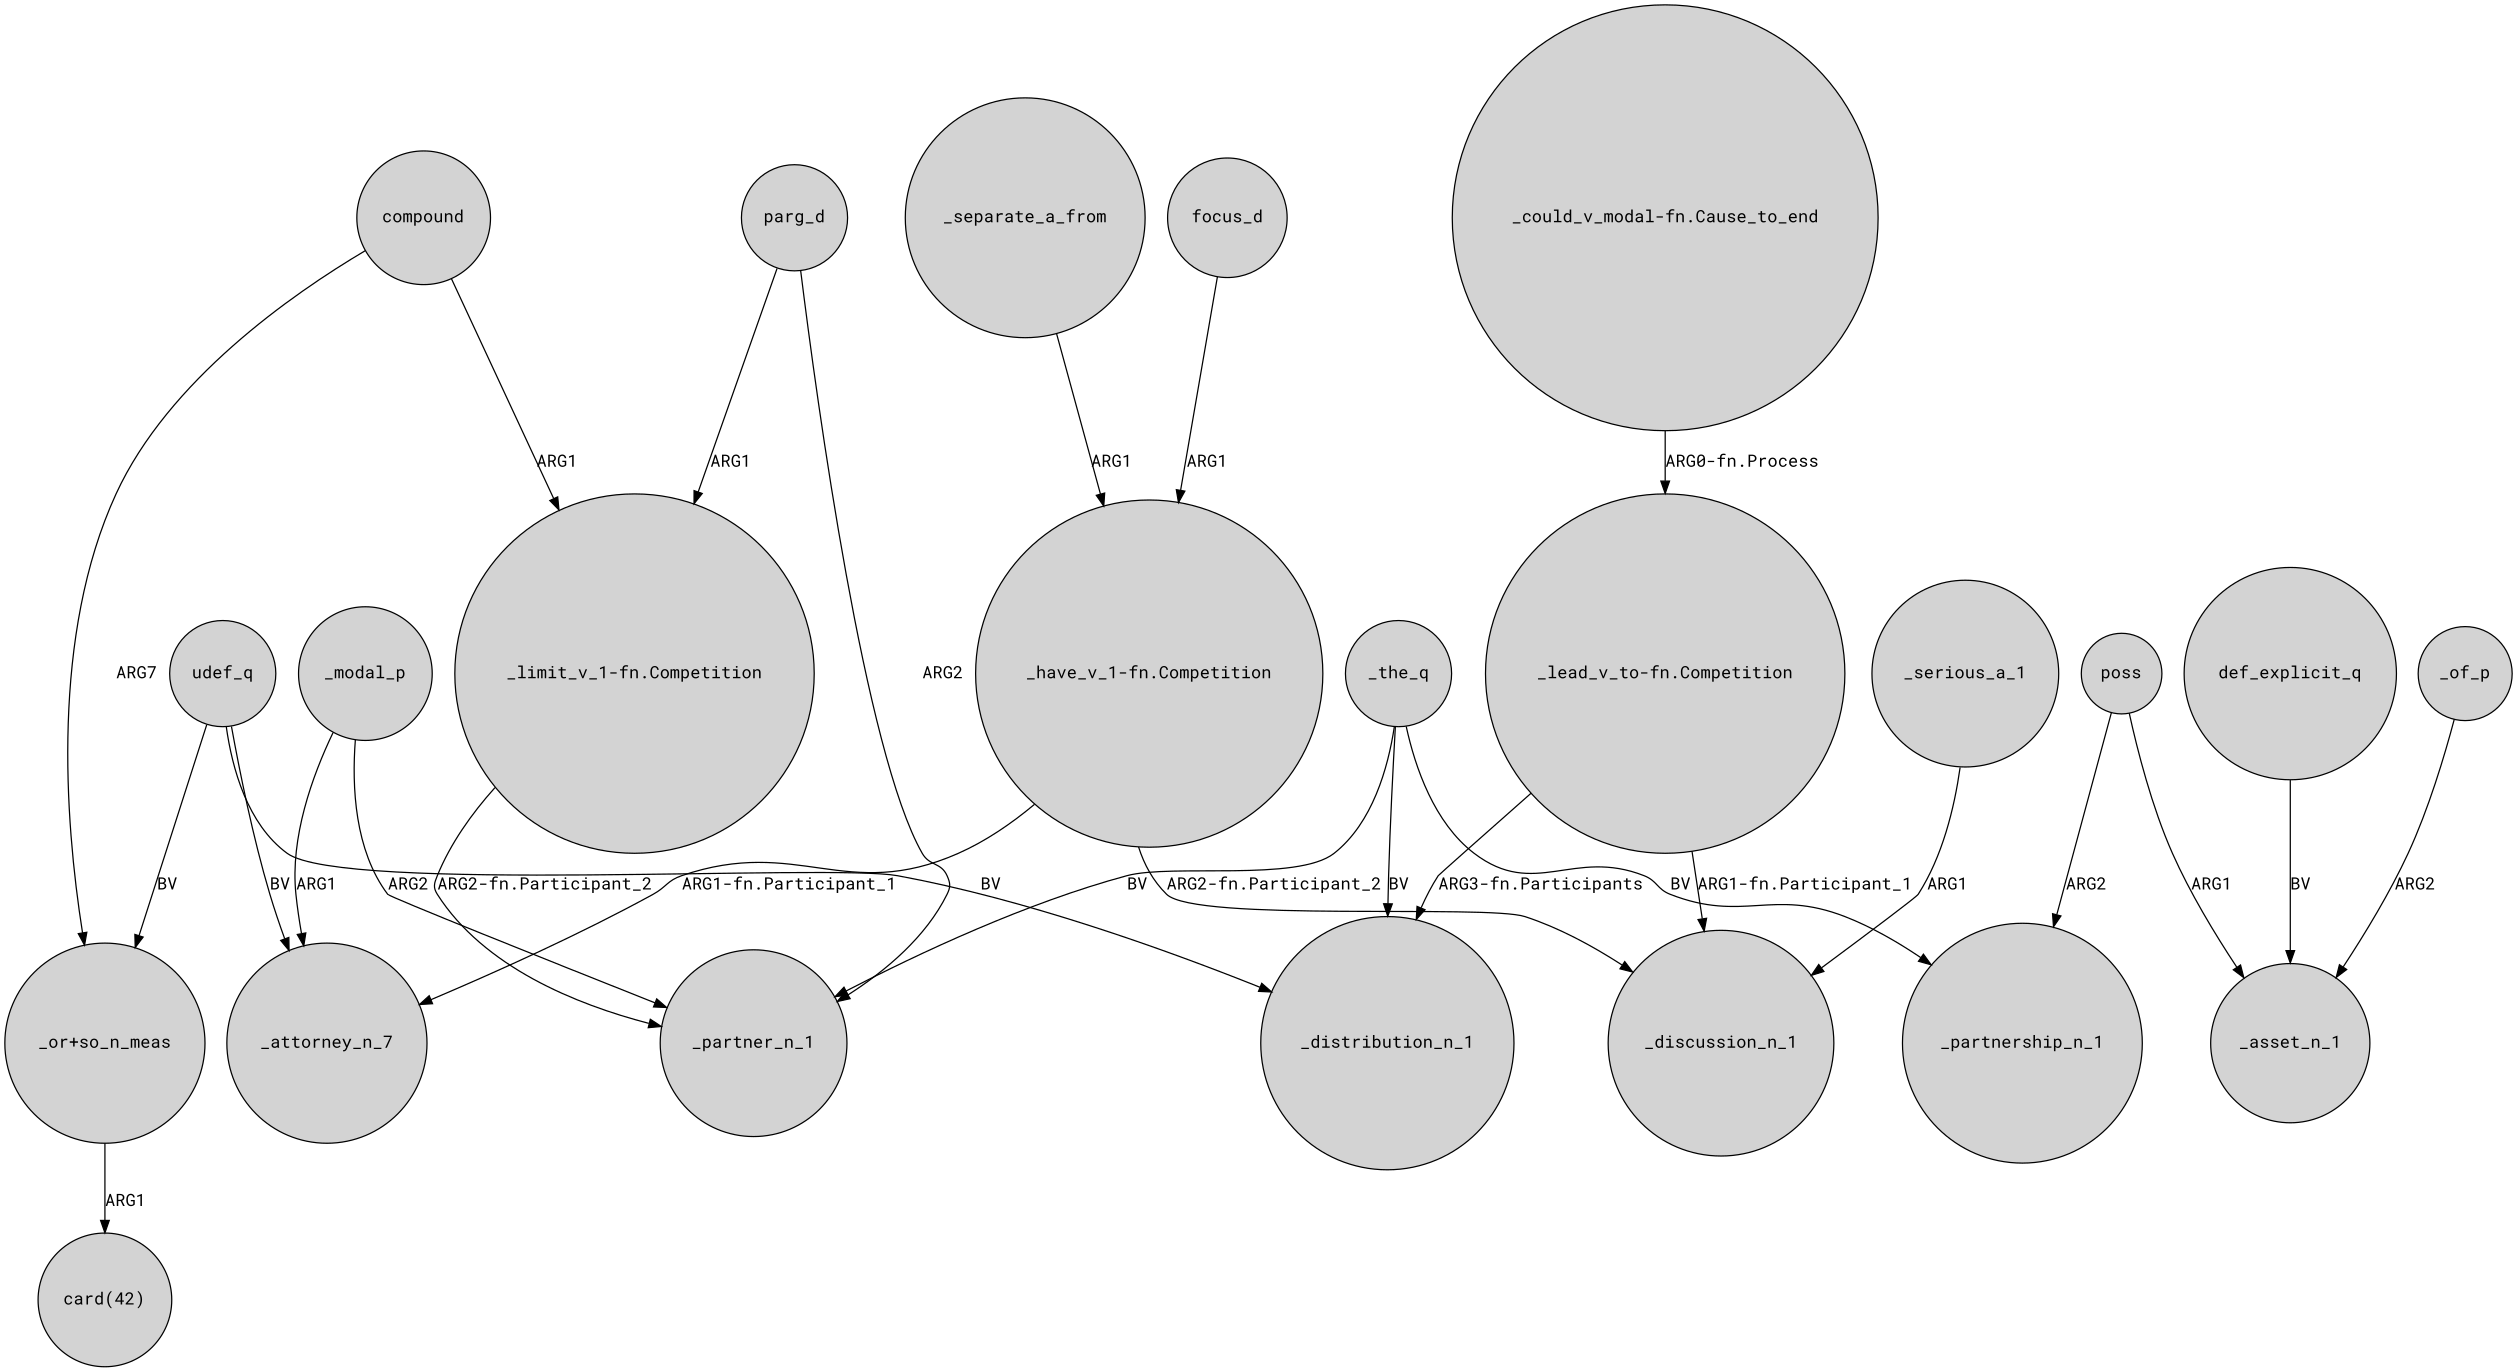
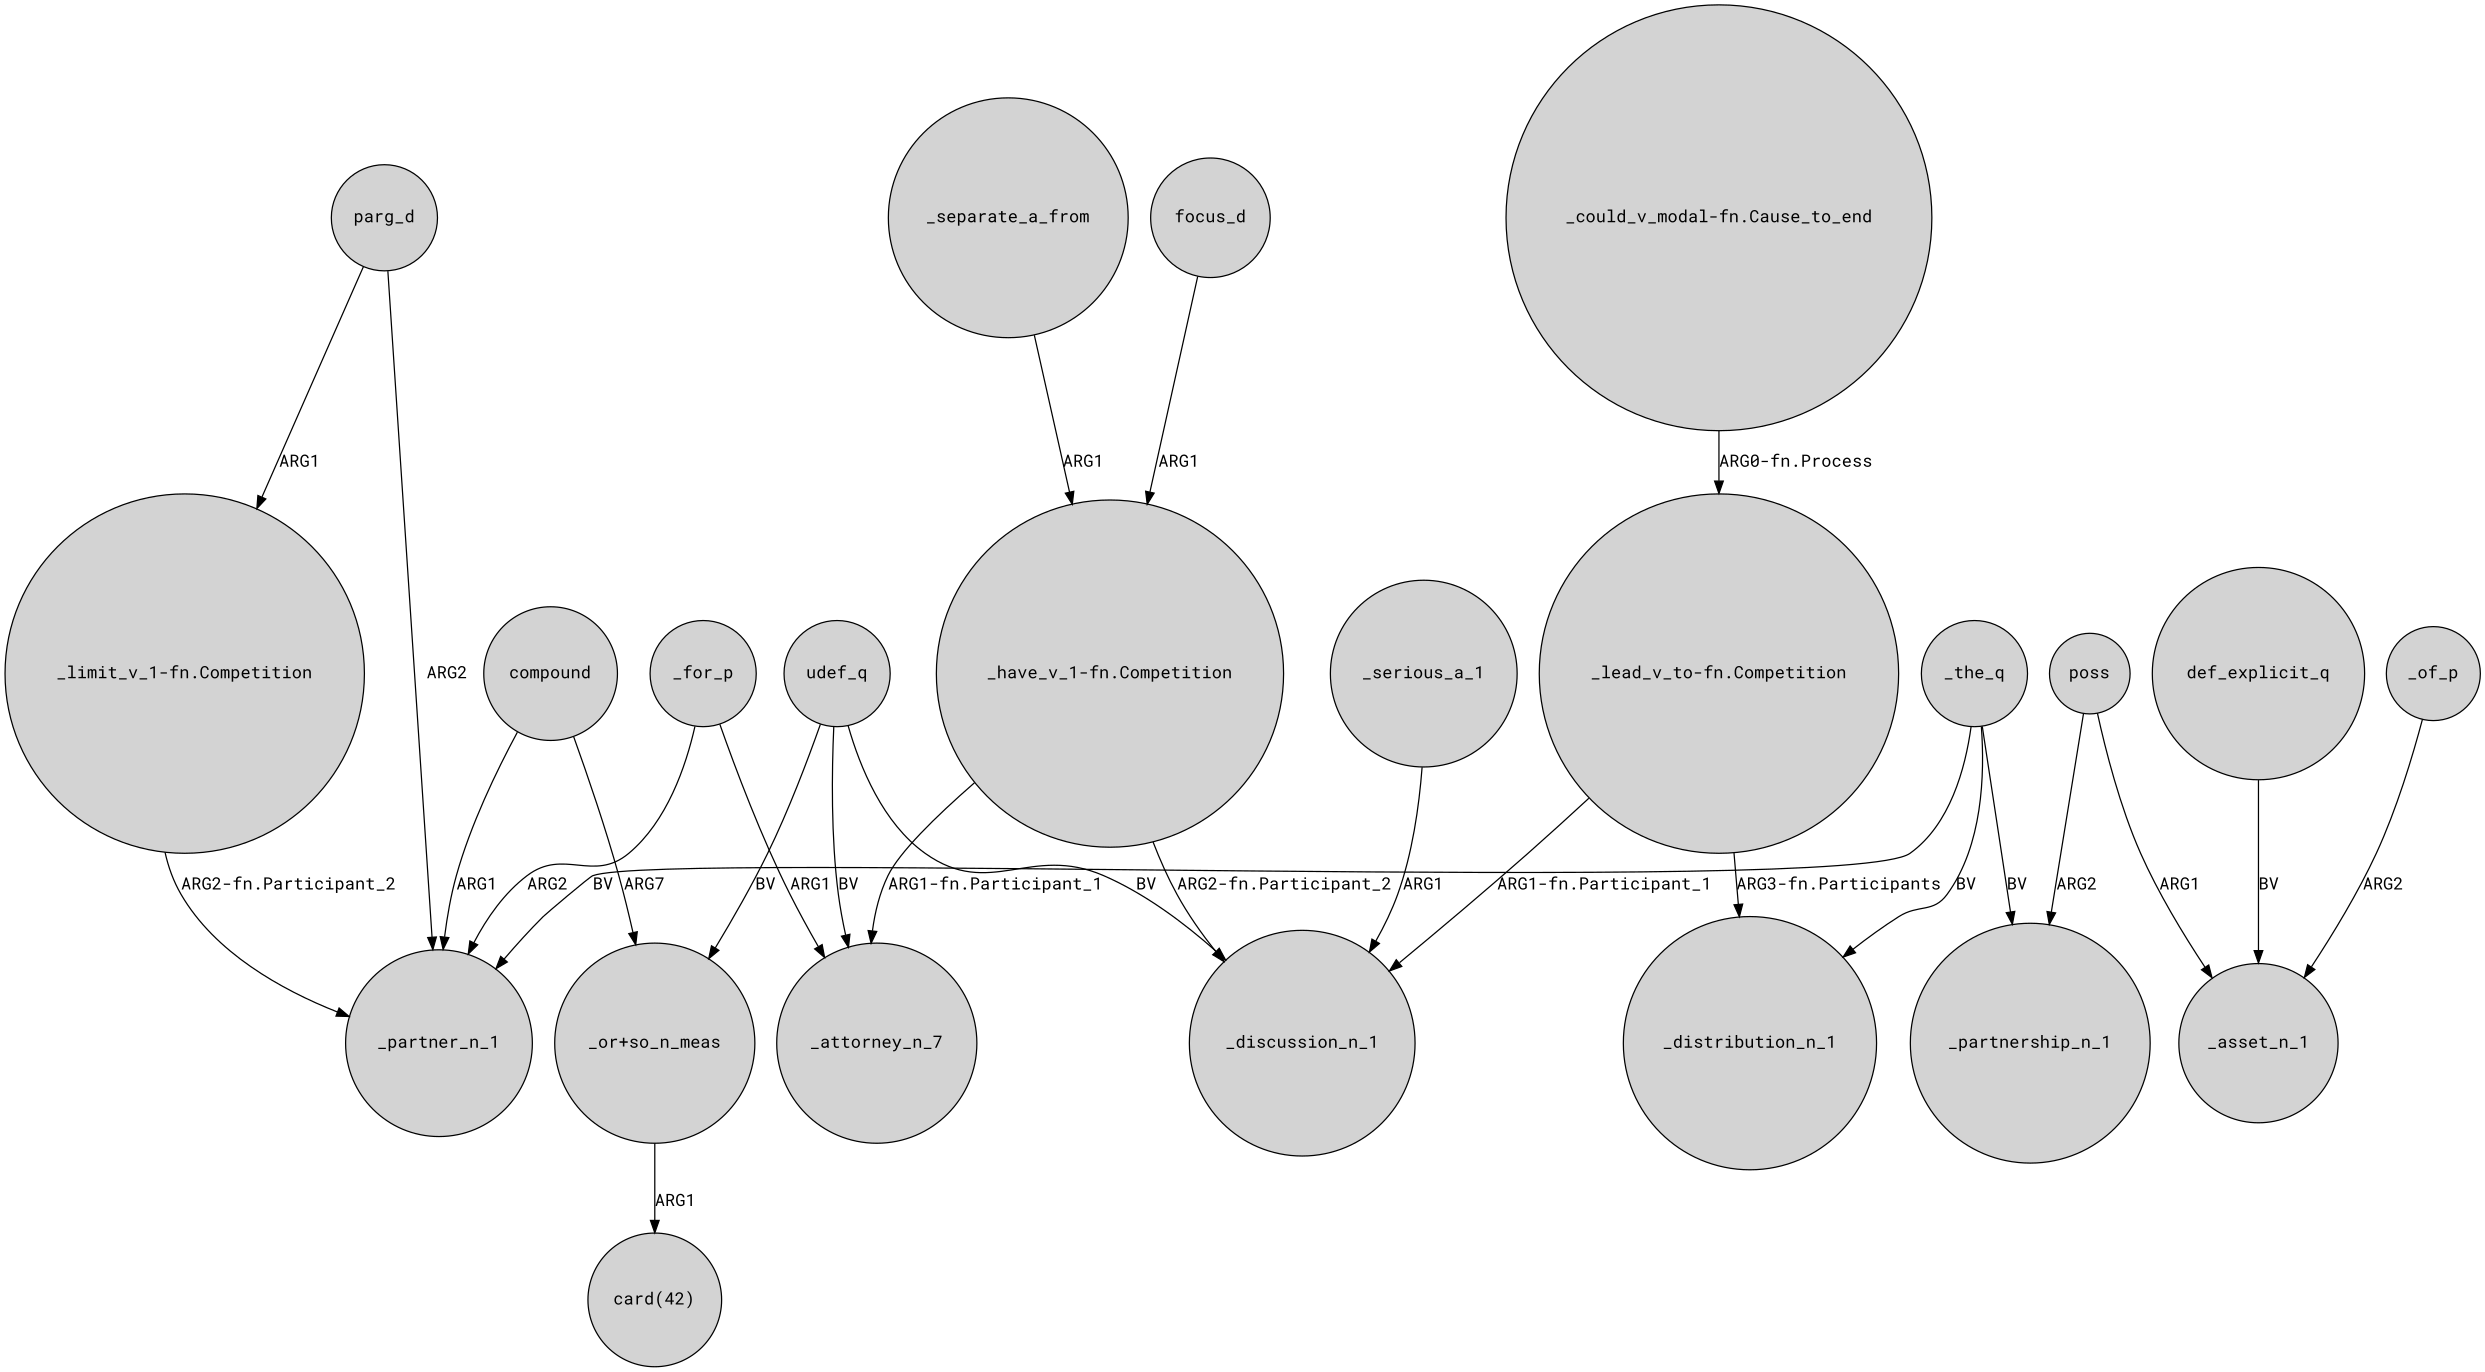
edge "compound" -> "_limit_v_1-fn.Competition": now "compound" -> "_partner_n_1"
node "_modal_p": label "_modal_p" -> "_for_p"
edge "udef_q" -> "_distribution_n_1": now "udef_q" -> "_discussion_n_1"
